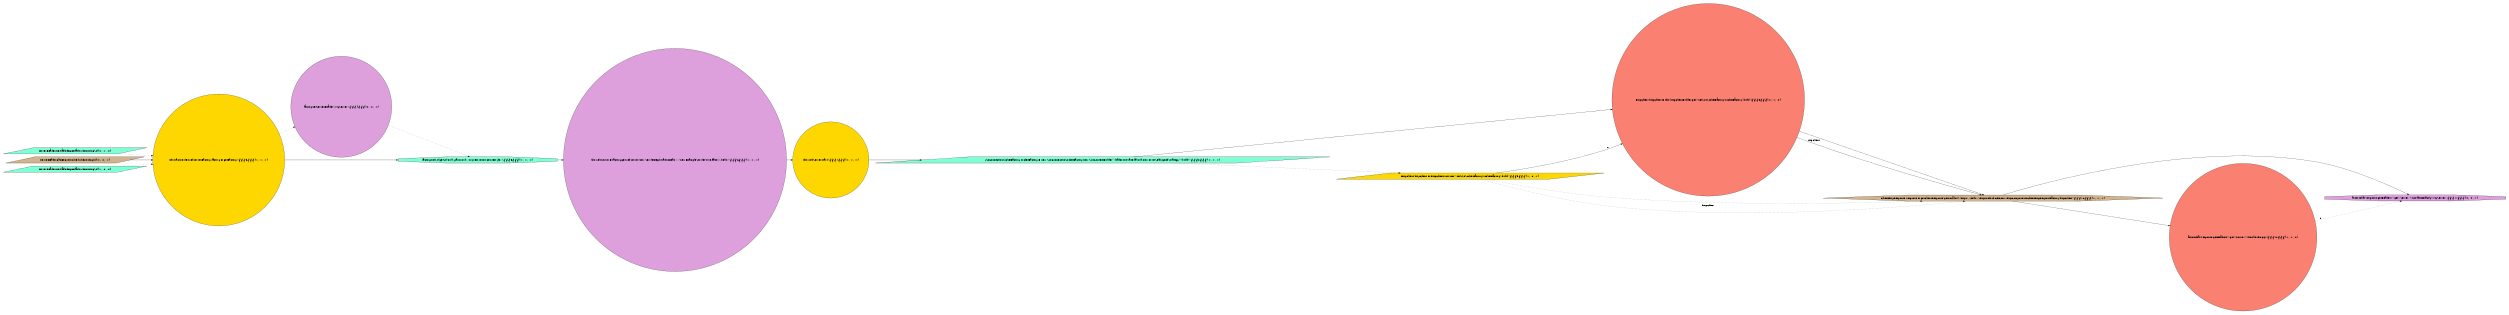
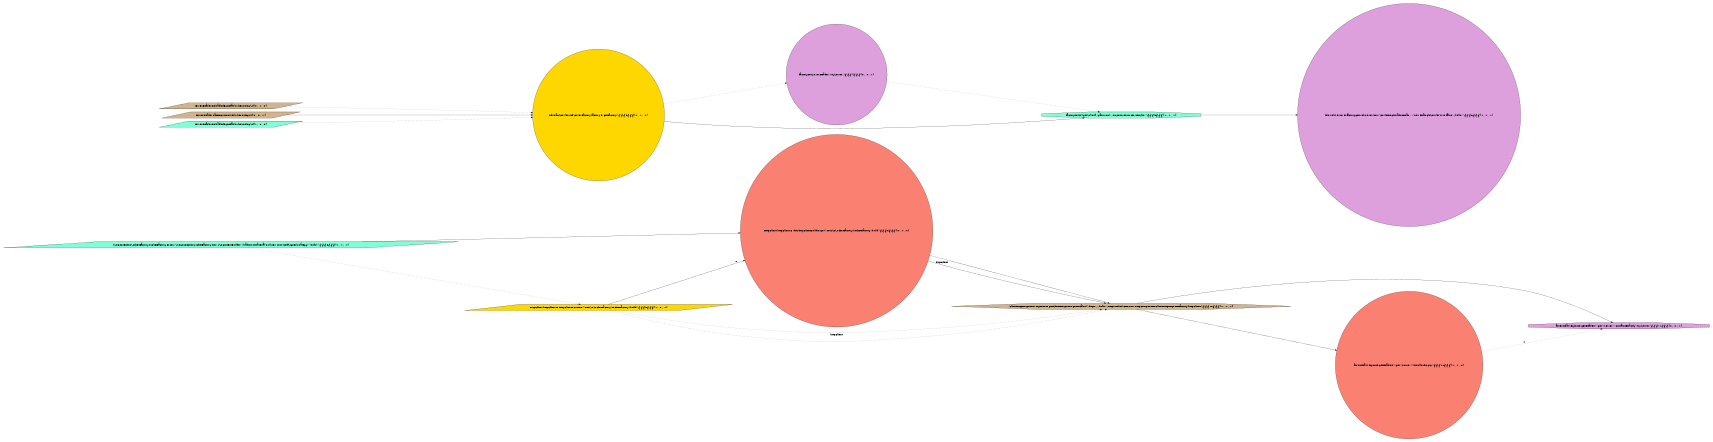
node "serverHeaderIsDisabledByDefaultWhenUsingSsl['0', '1', '0']": fillcolor aquamarine -> tan
node "this.webServer.start()@@@7@@@['1', '1', '1']": removed
